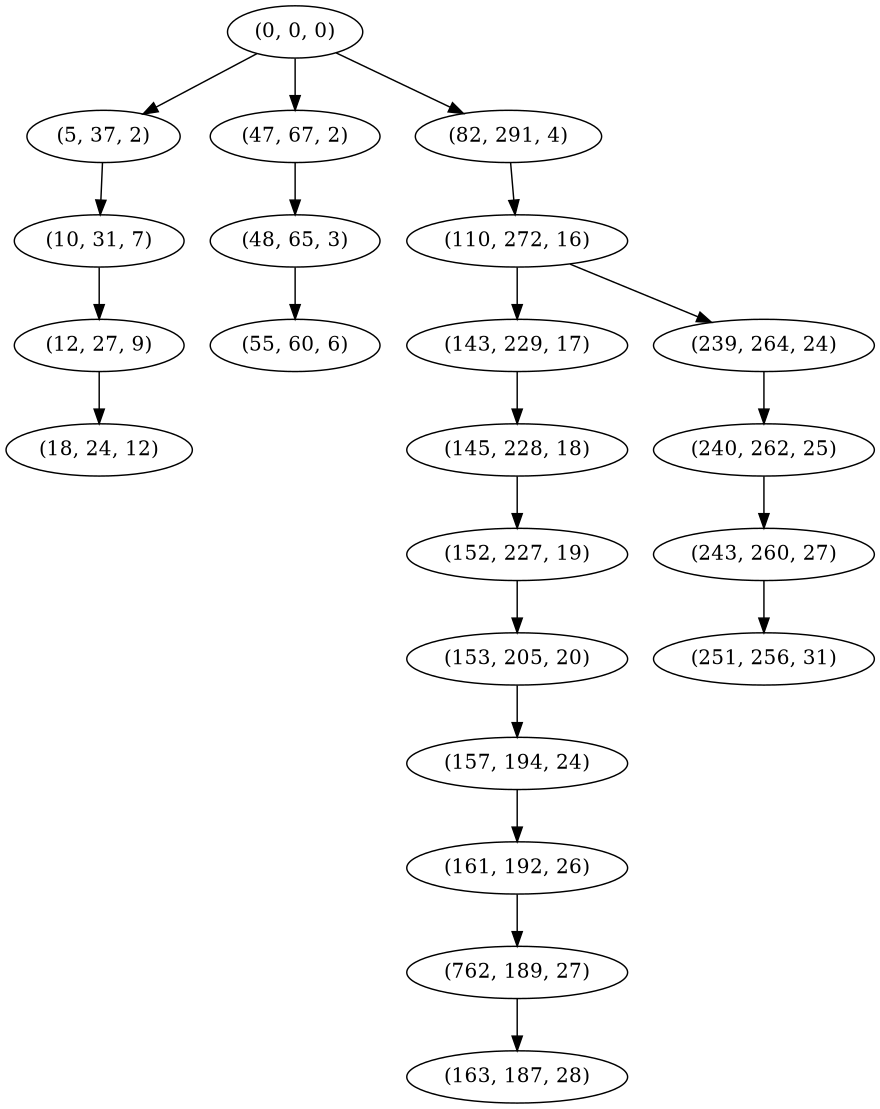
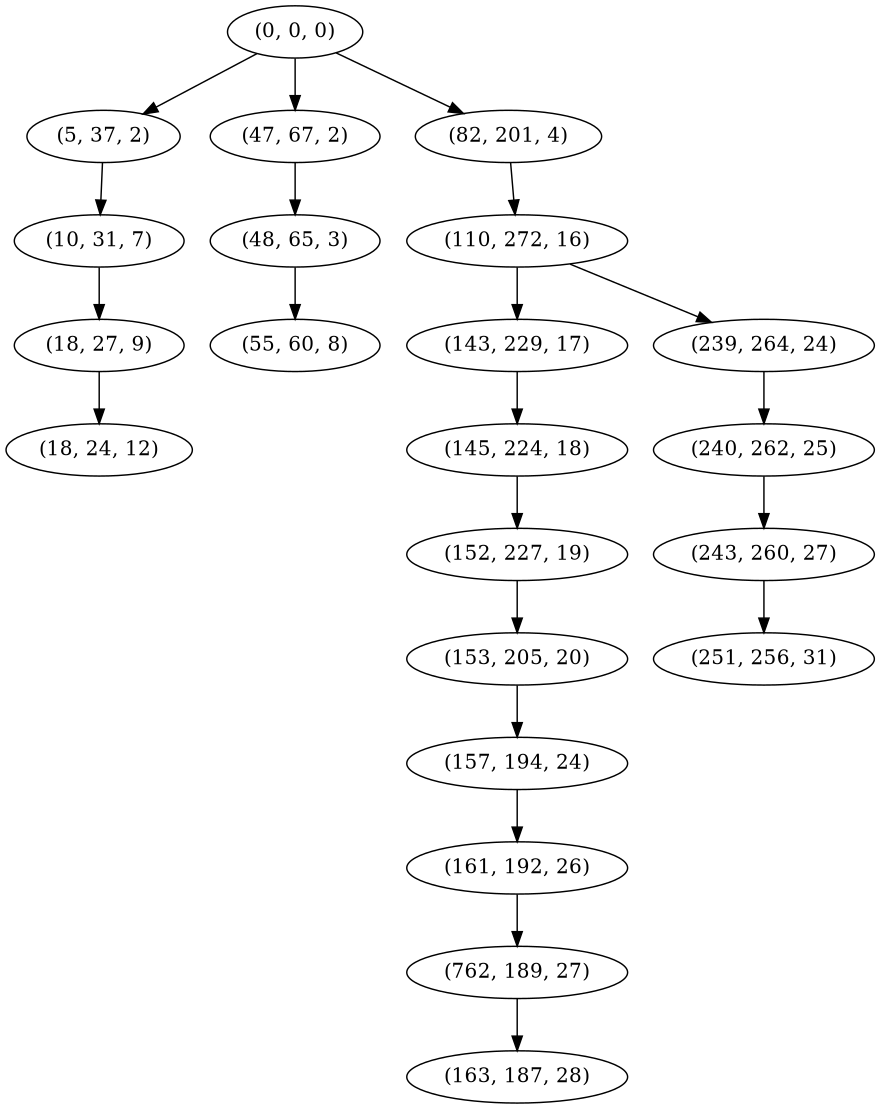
node "(82, 291, 4)": label "(82, 291, 4)" -> "(82, 201, 4)"
node "(12, 27, 9)": label "(12, 27, 9)" -> "(18, 27, 9)"
node "(55, 60, 6)": label "(55, 60, 6)" -> "(55, 60, 8)"
node "(145, 228, 18)": label "(145, 228, 18)" -> "(145, 224, 18)"
